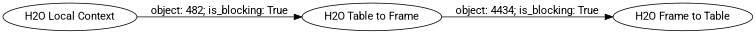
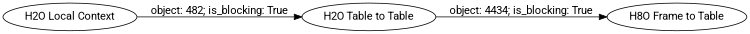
node "H2O Table to Frame": label "H2O Table to Frame" -> "H2O Table to Table"
node "H2O Frame to Table": label "H2O Frame to Table" -> "H8O Frame to Table"
